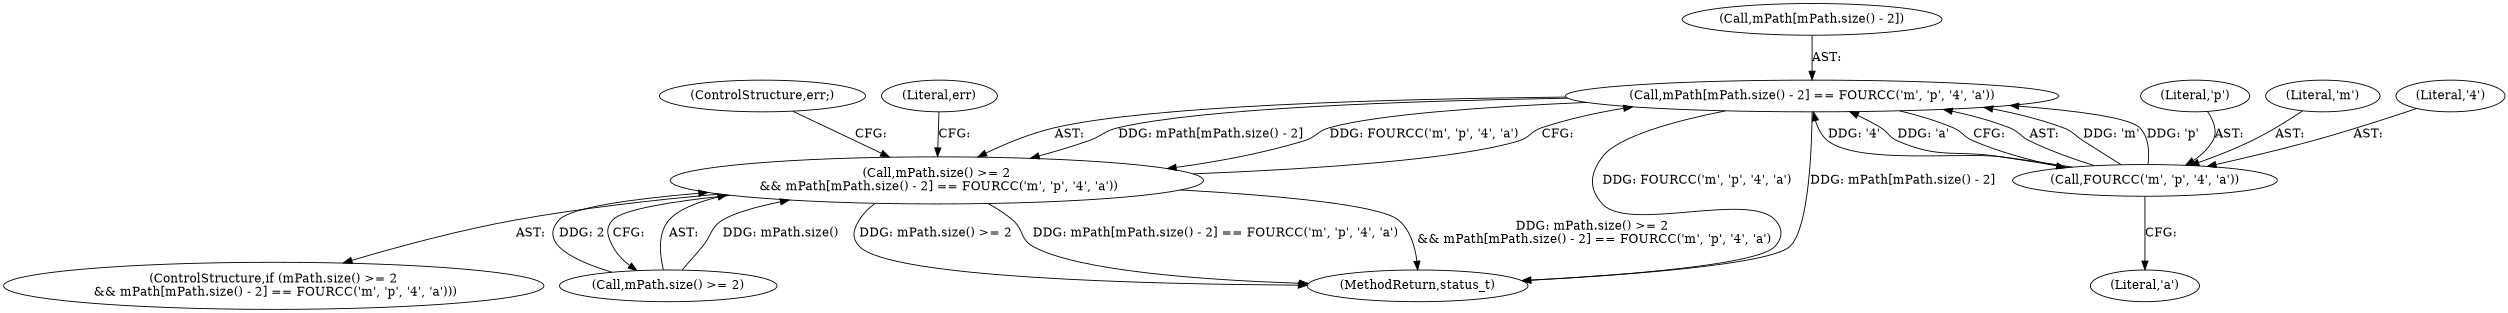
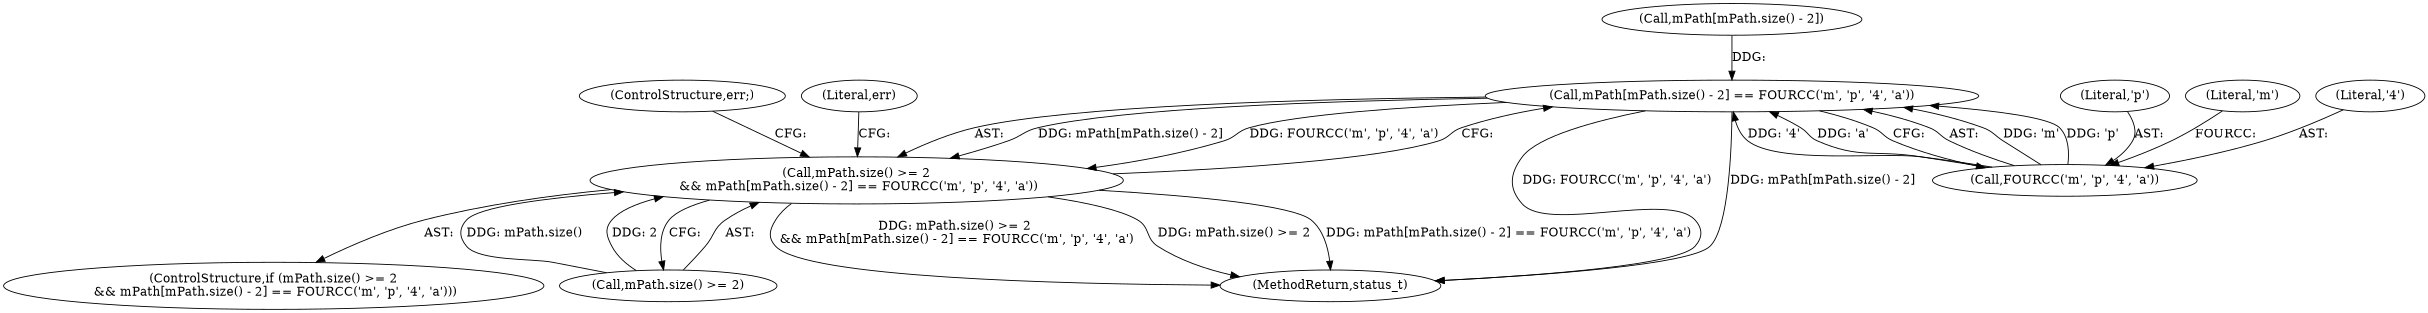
edge "(Call,mPath[mPath.size() - 2])" -> "(Call,mPath[mPath.size() - 2] == FOURCC('m', 'p', '4', 'a'))": label "AST: " -> "DDG: "
edge "(Literal,'m')" -> "(Call,FOURCC('m', 'p', '4', 'a'))": label "AST: " -> "FOURCC: "
node "(Literal,'a')": removed
